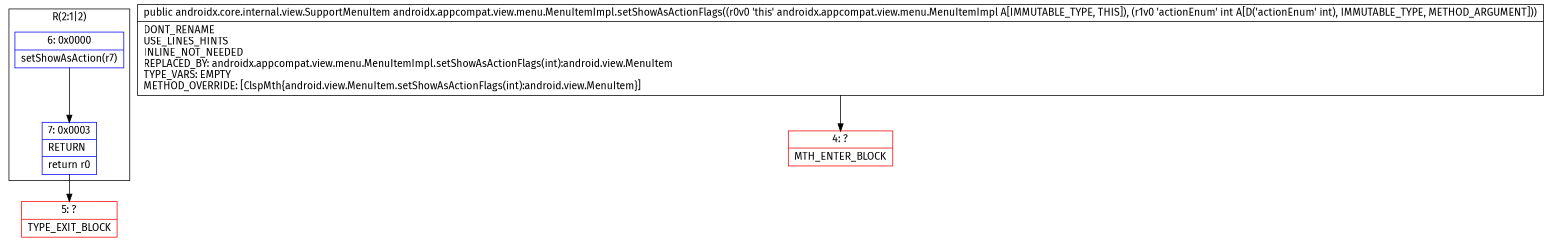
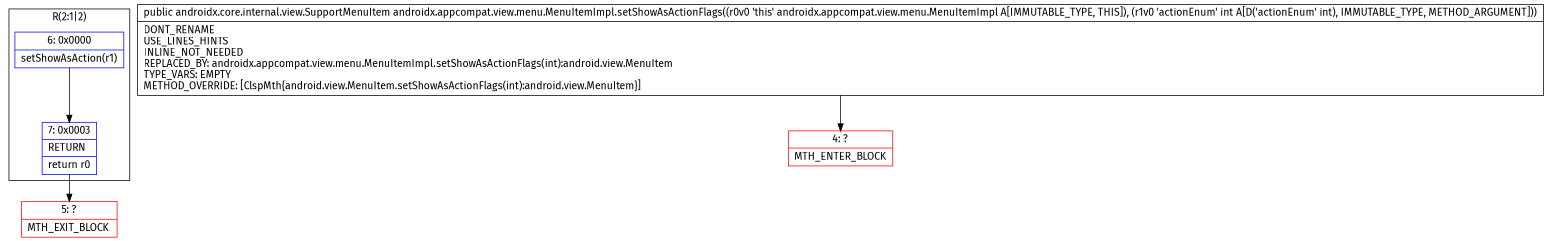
node "6: 0x0000": text "setShowAsAction(r7)" -> "setShowAsAction(r1)"
node "5: ?": text "TYPE_EXIT_BLOCK" -> "MTH_EXIT_BLOCK"
